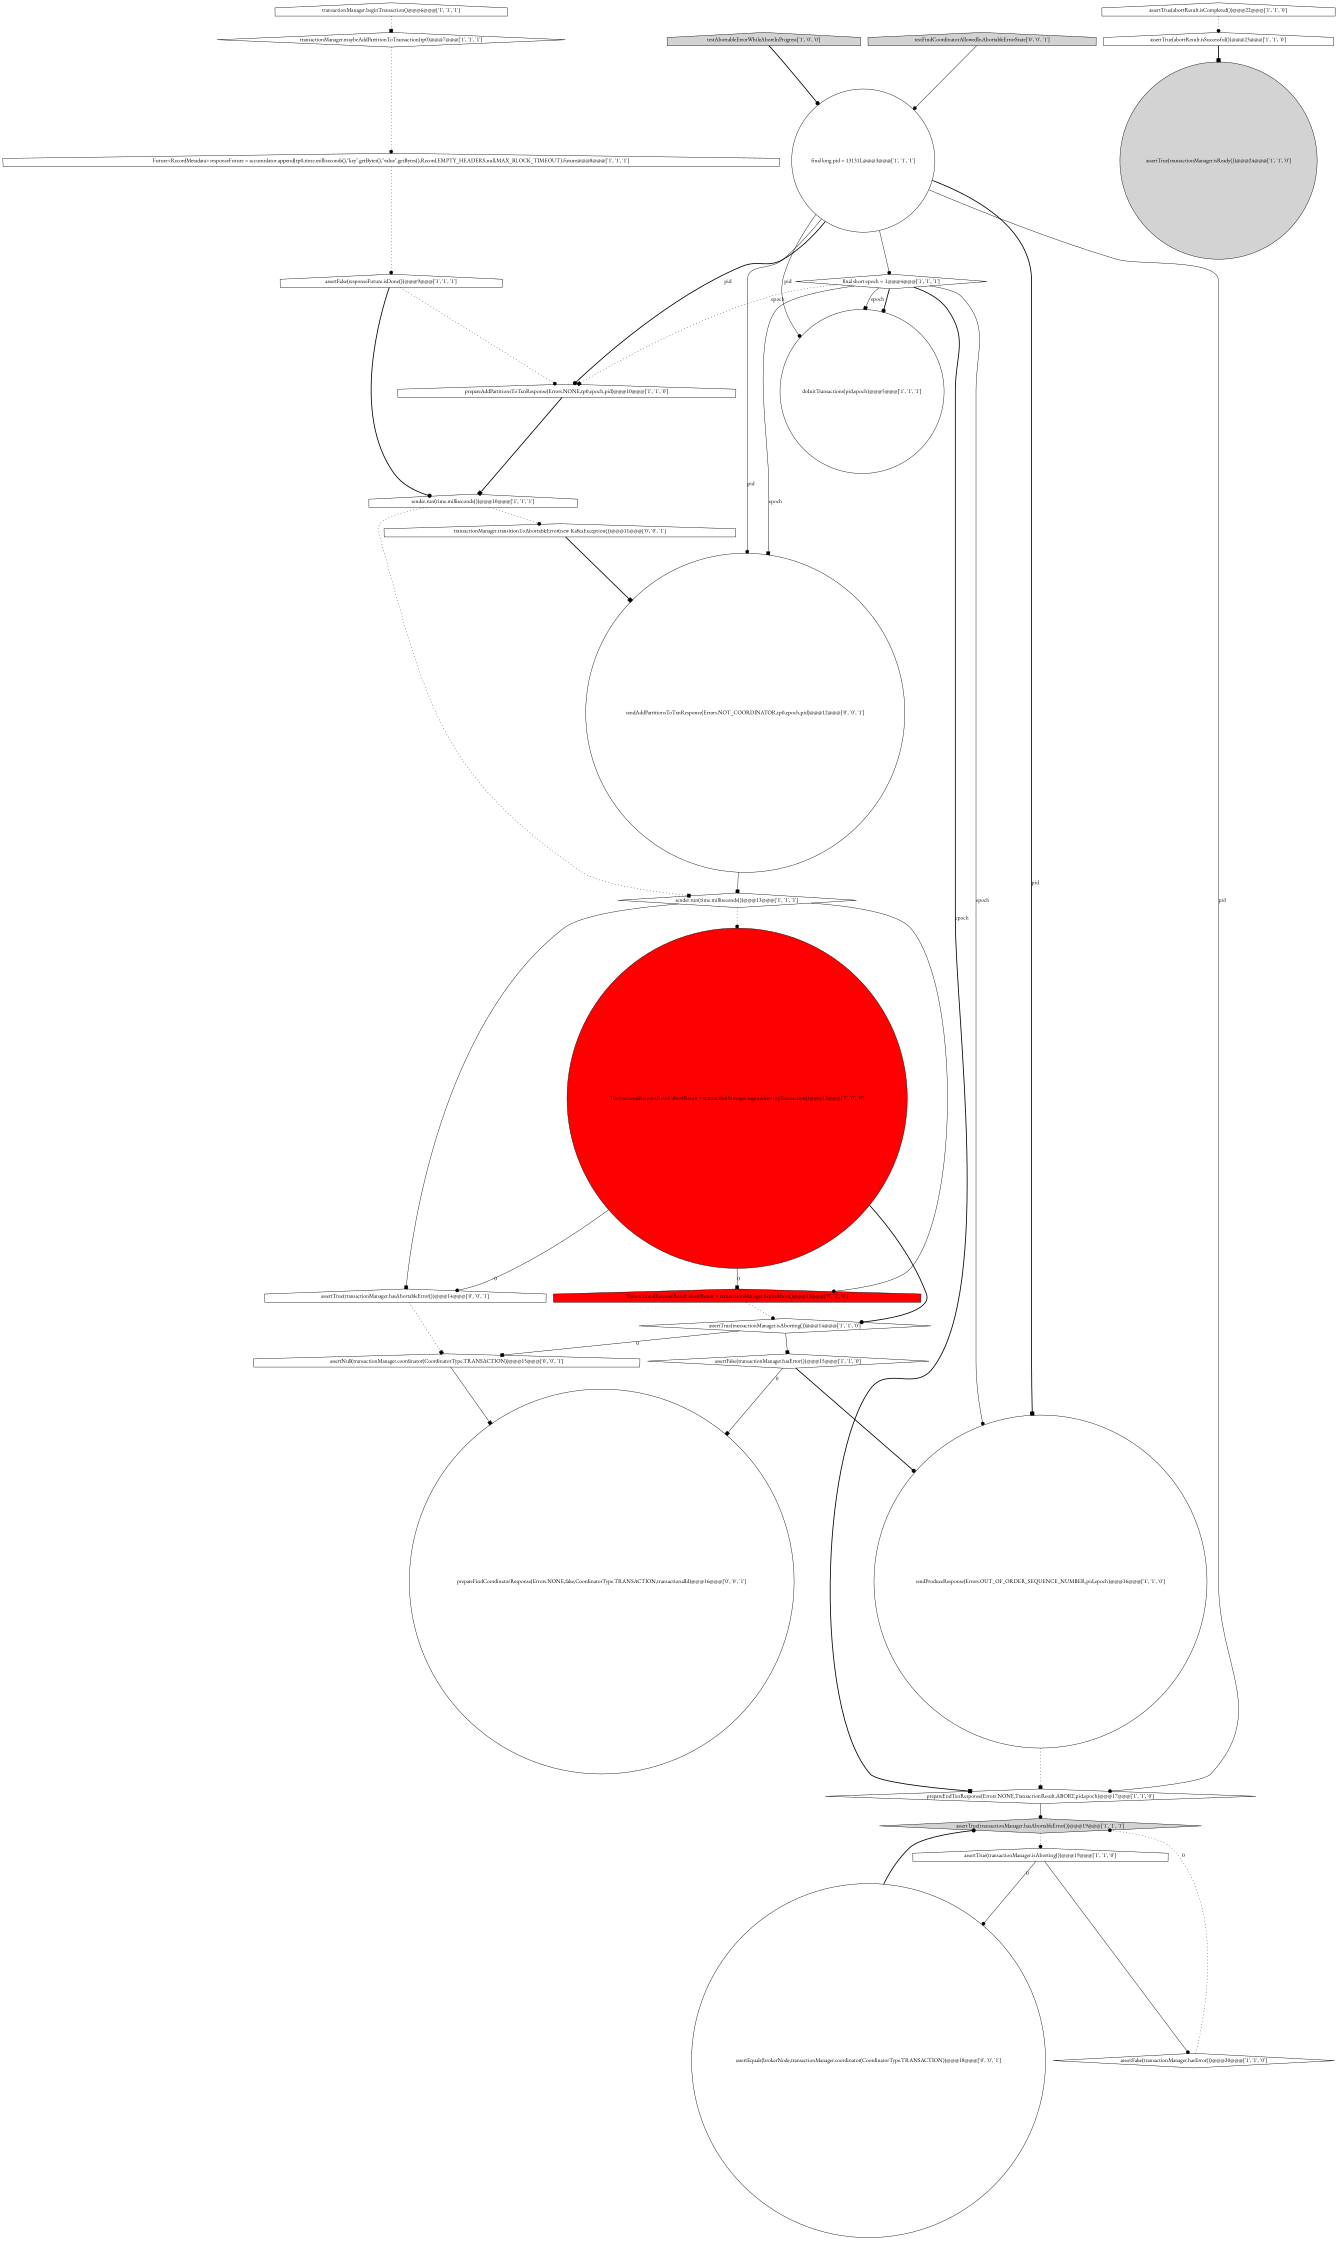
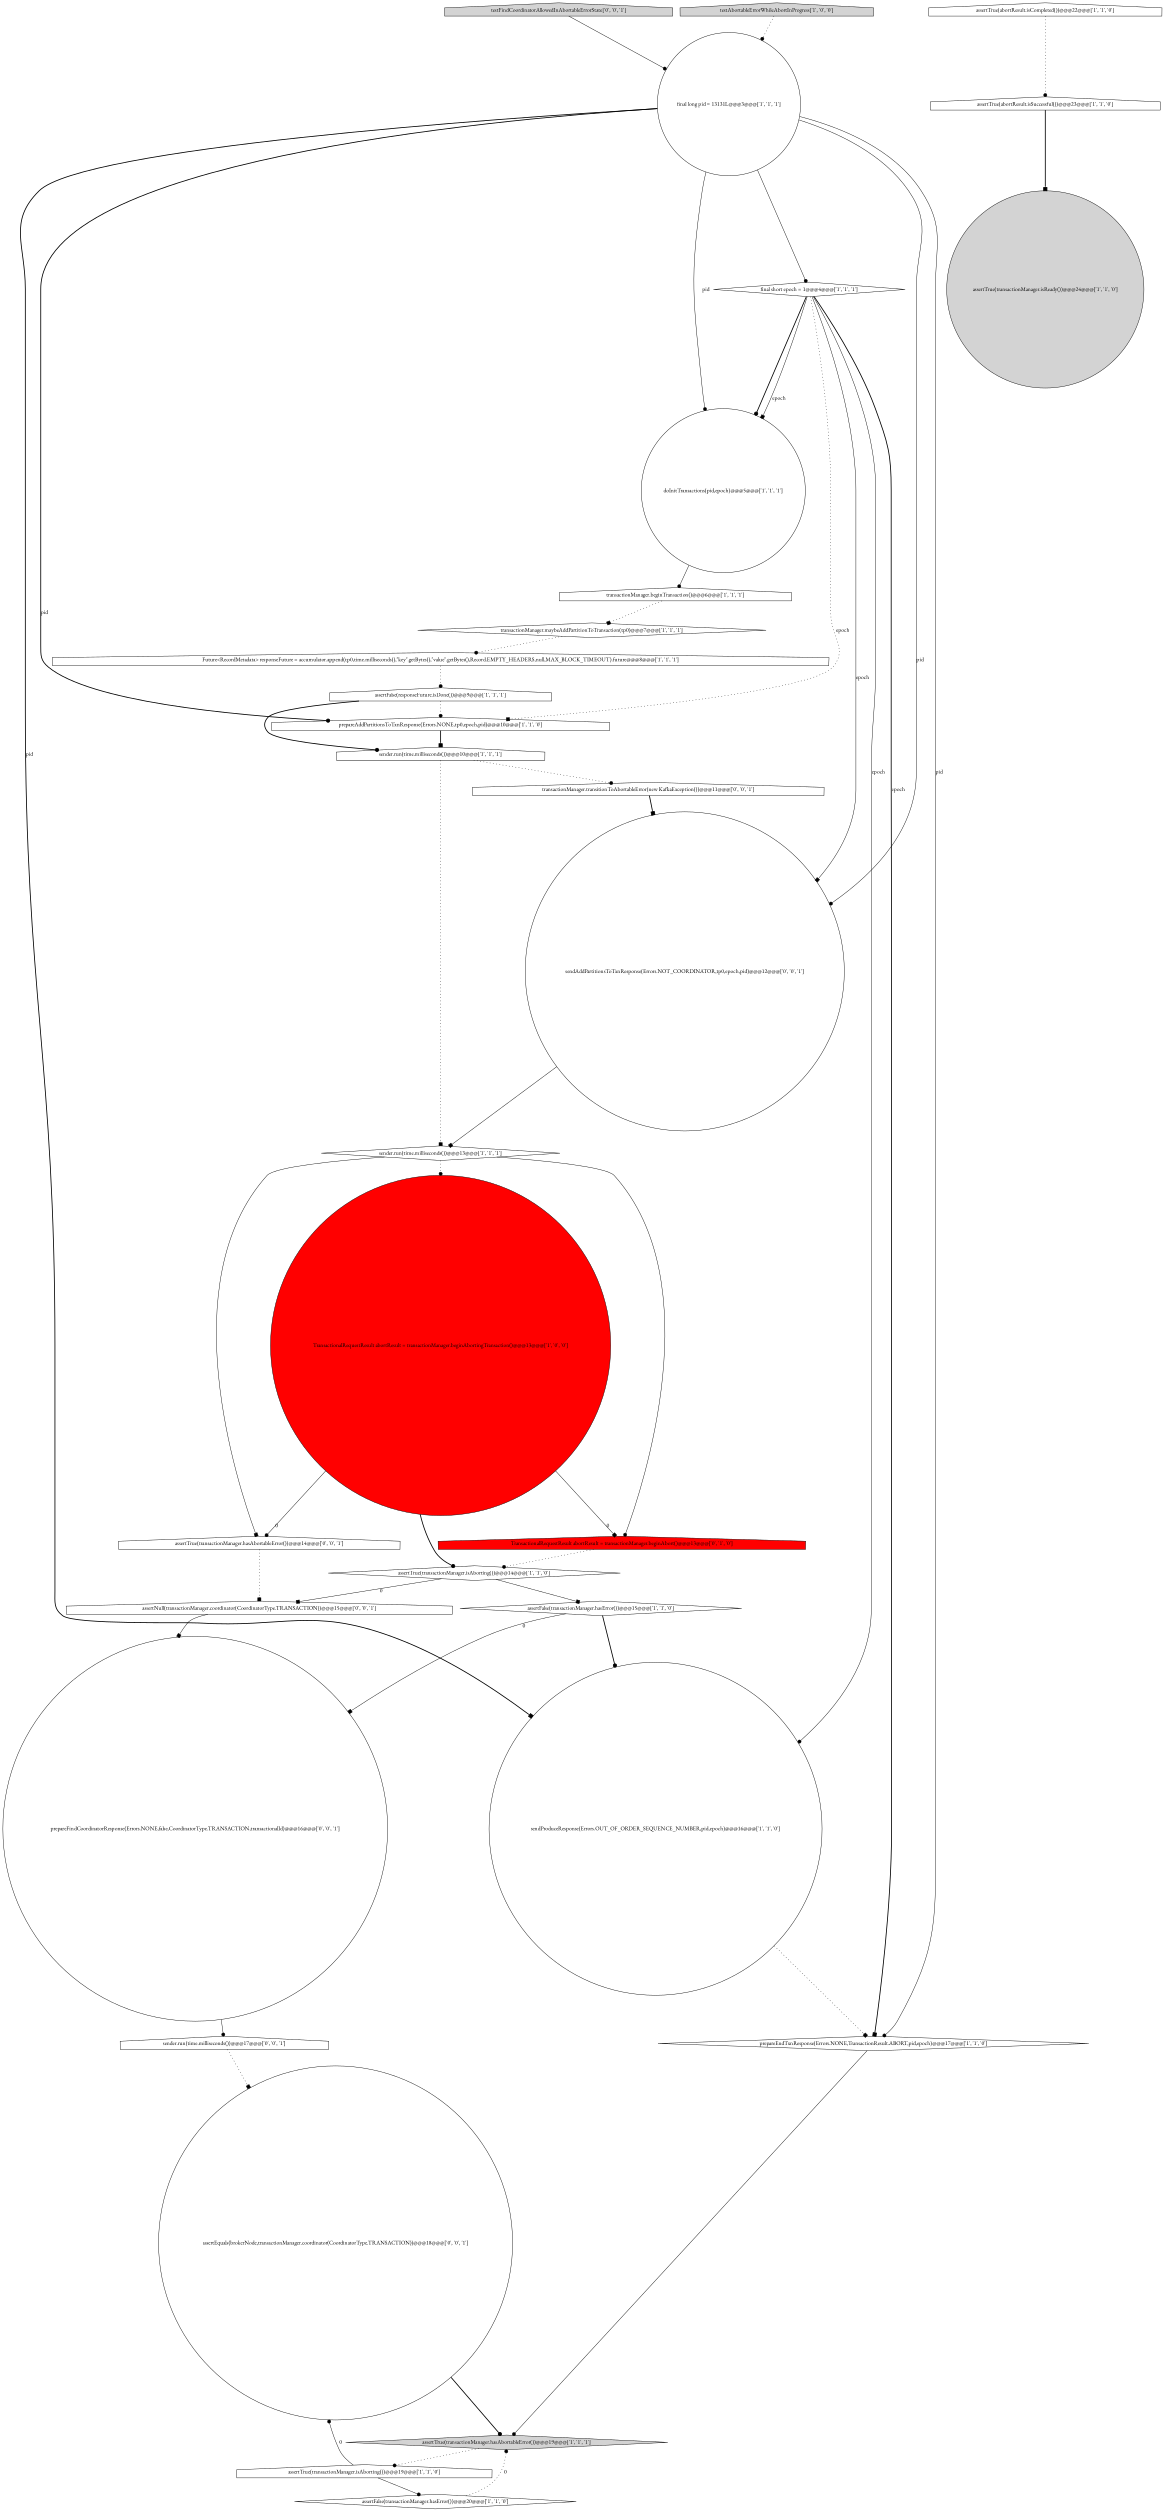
edge "testAbortableErrorWhileAbortInProgress['1', '0', '0']" -> "final long pid = 13131L@@@3@@@['1', '1', '1']": style bold -> dotted
edge "doInitTransactions(pid,epoch)@@@5@@@['1', '1', '1']" -> "transactionManager.beginTransaction()@@@6@@@['1', '1', '1']": added
node "sender.run(time.milliseconds())@@@17@@@['0', '0', '1']": added
